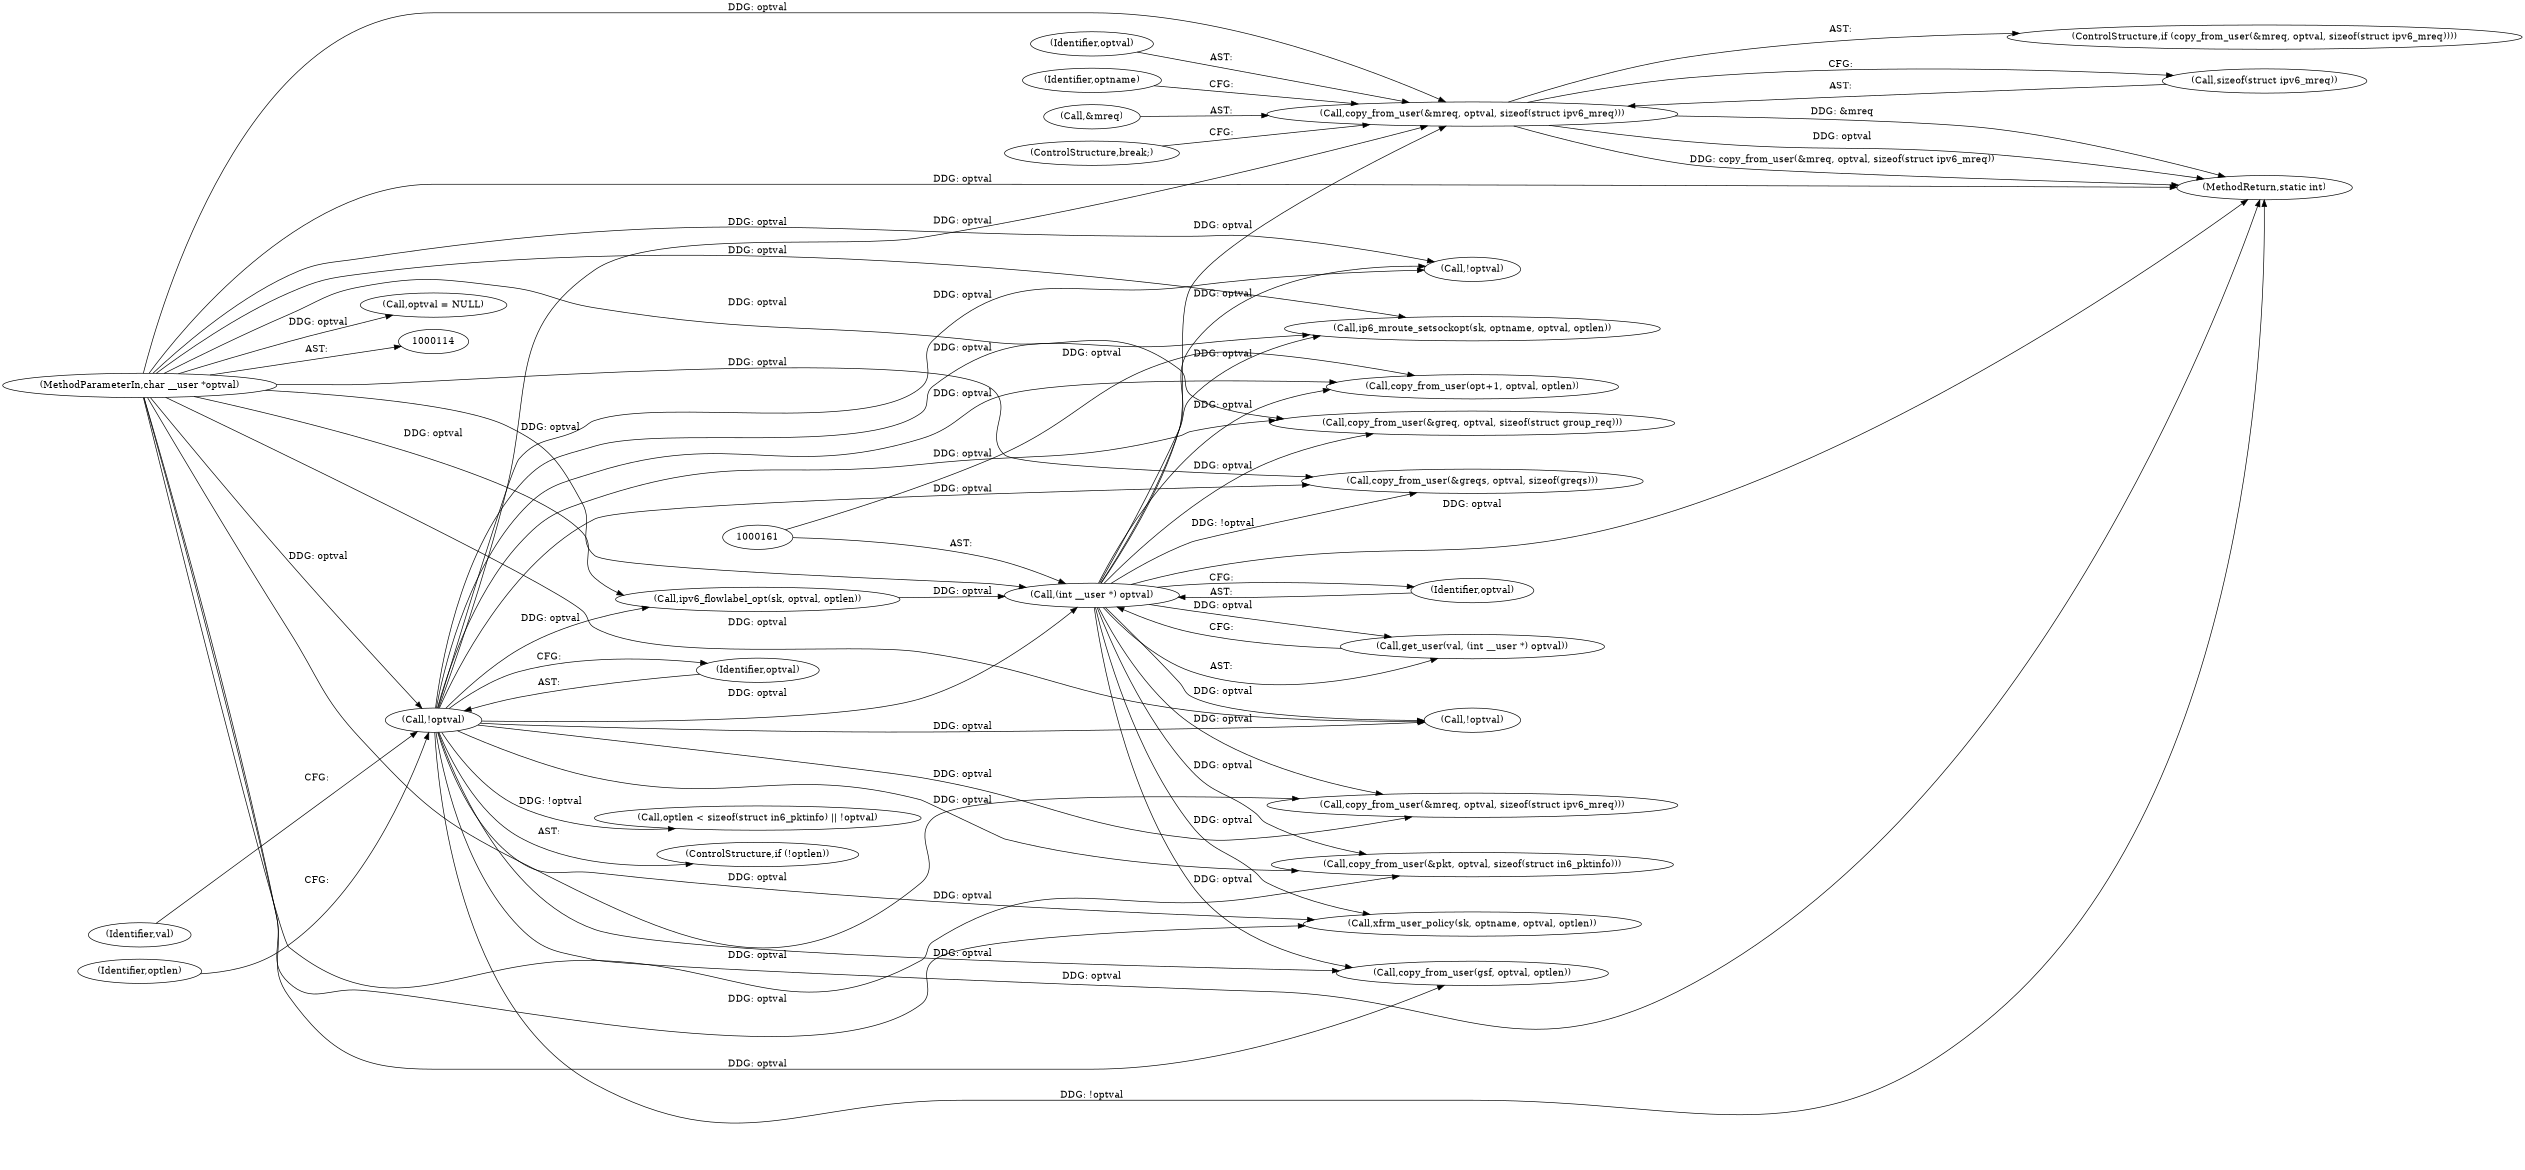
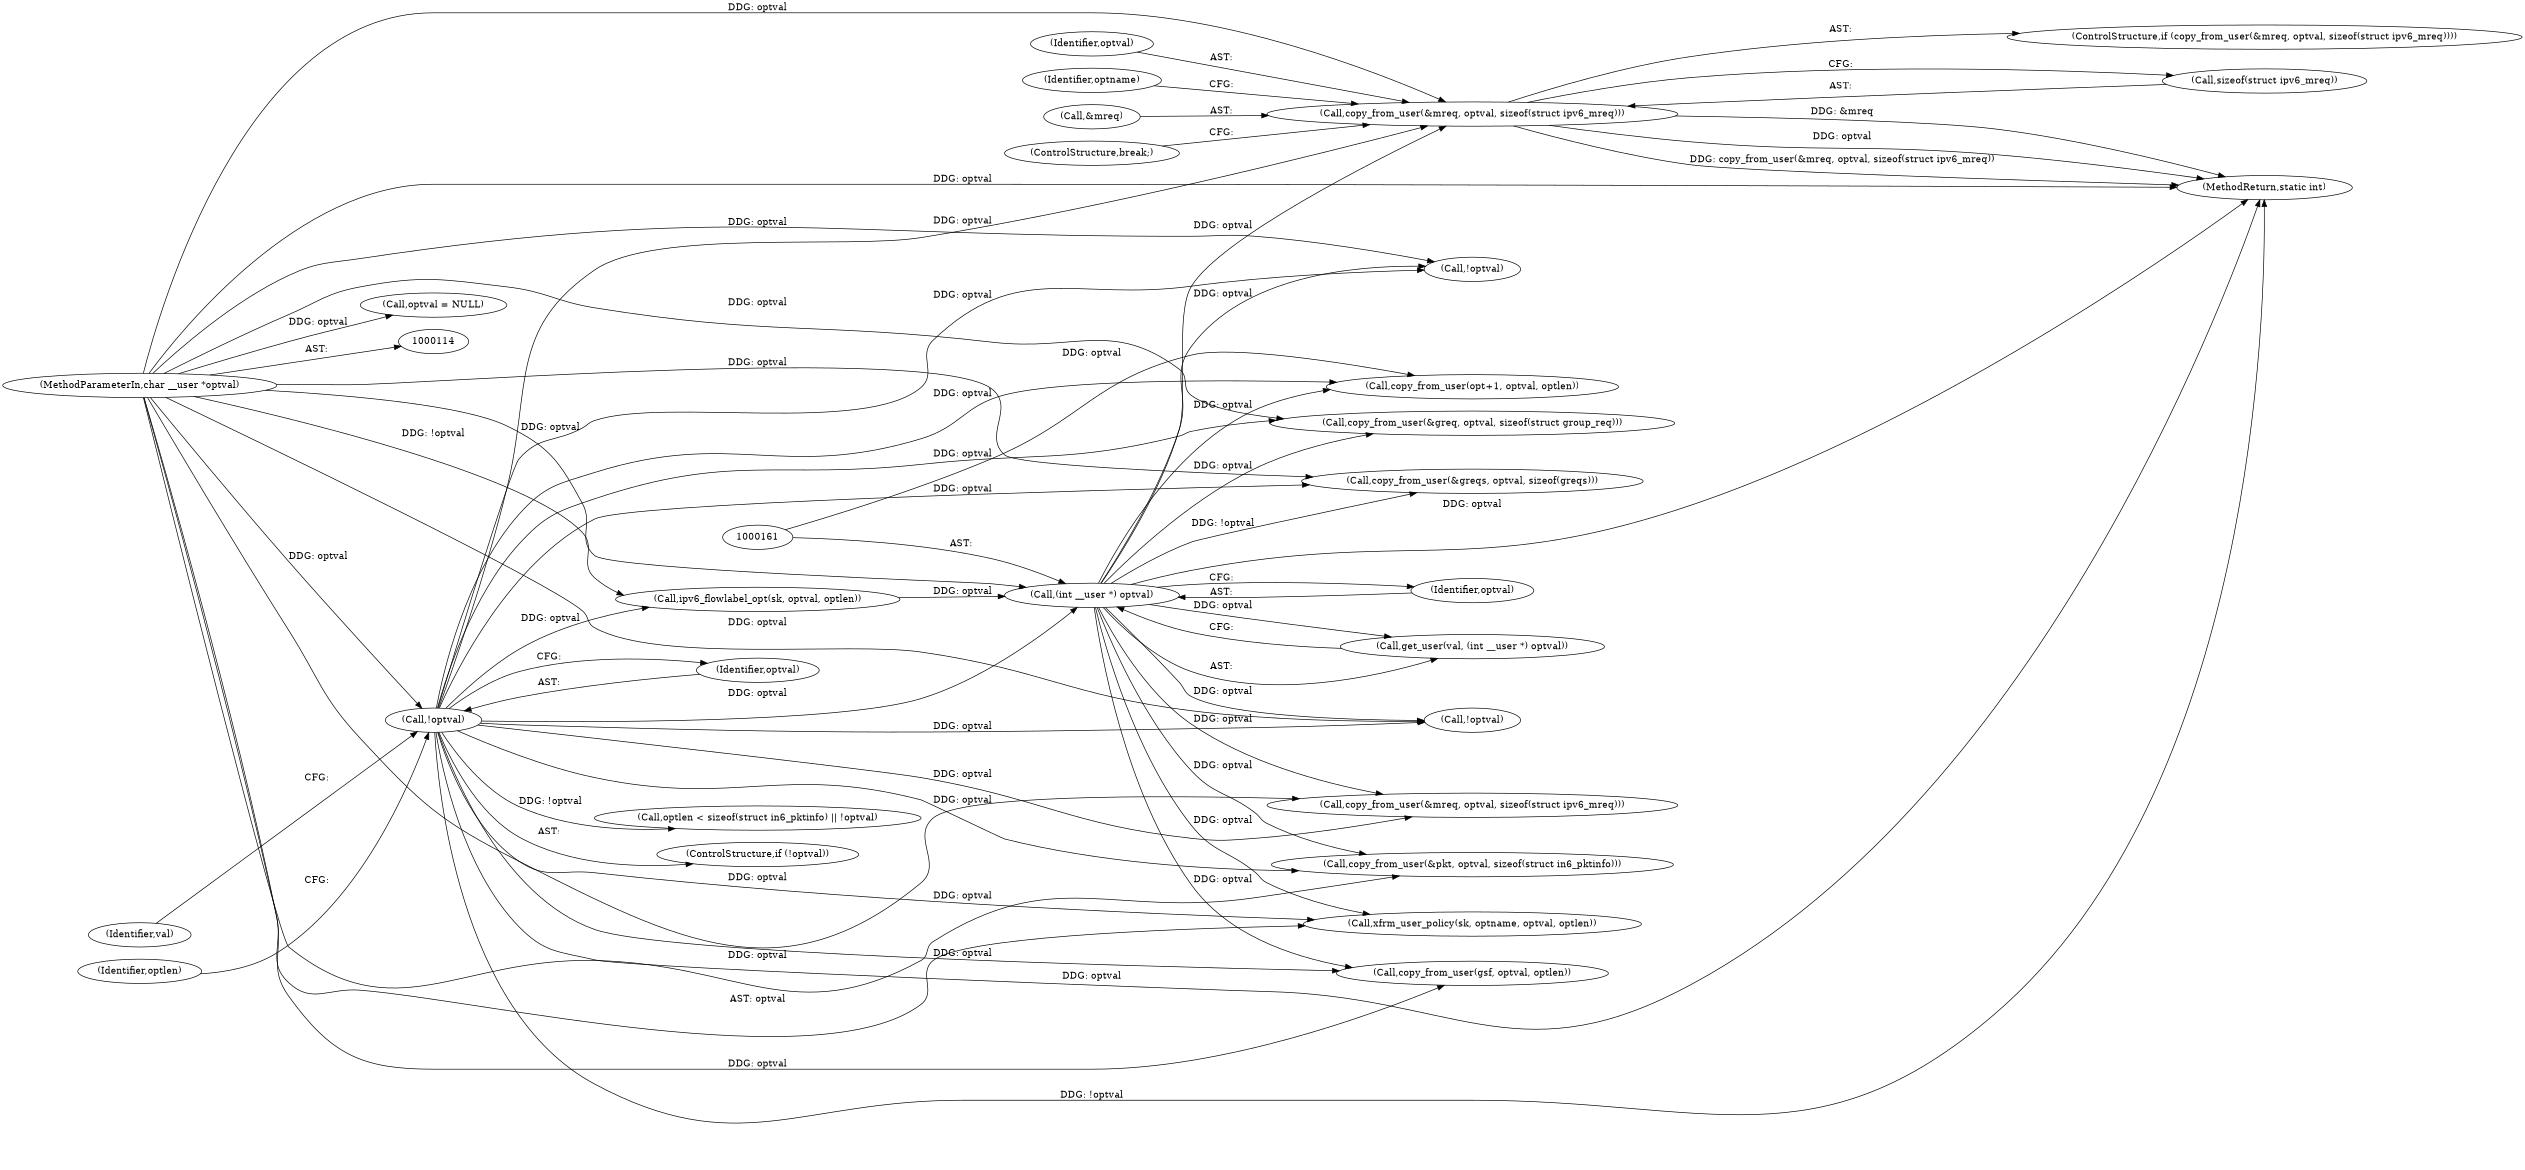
node "(Call,ip6_mroute_setsockopt(sk, optname, optval, optlen))": removed
edge "(MethodParameterIn,char __user *optval)" -> "(Call,ipv6_flowlabel_opt(sk, optval, optlen))": label "DDG: optval" -> "DDG: !optval"
node "(ControlStructure,if (!optlen))": label "(ControlStructure,if (!optlen))" -> "(ControlStructure,if (!optval))"
edge "(MethodParameterIn,char __user *optval)" -> "(Call,xfrm_user_policy(sk, optname, optval, optlen))": label "DDG: optval" -> "AST: optval"
